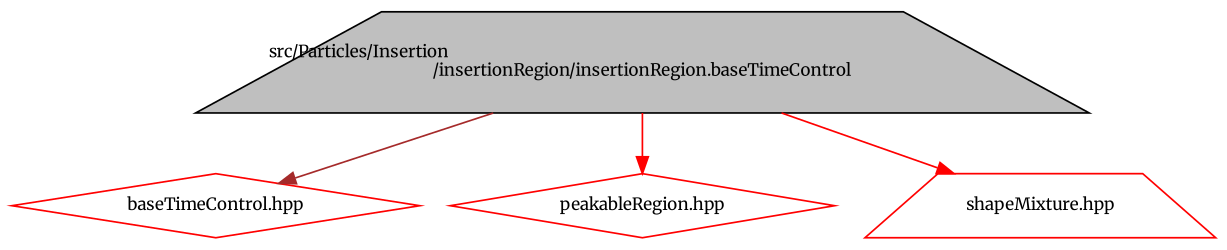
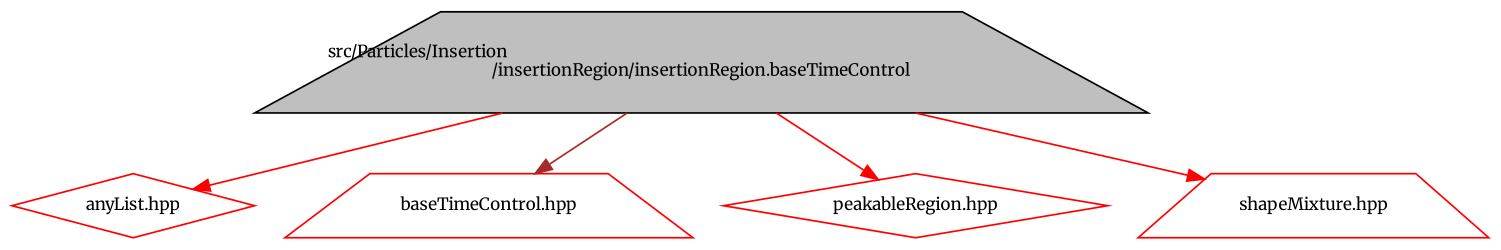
node "anyList.hpp": added
node "baseTimeControl.hpp": shape diamond -> trapezium
